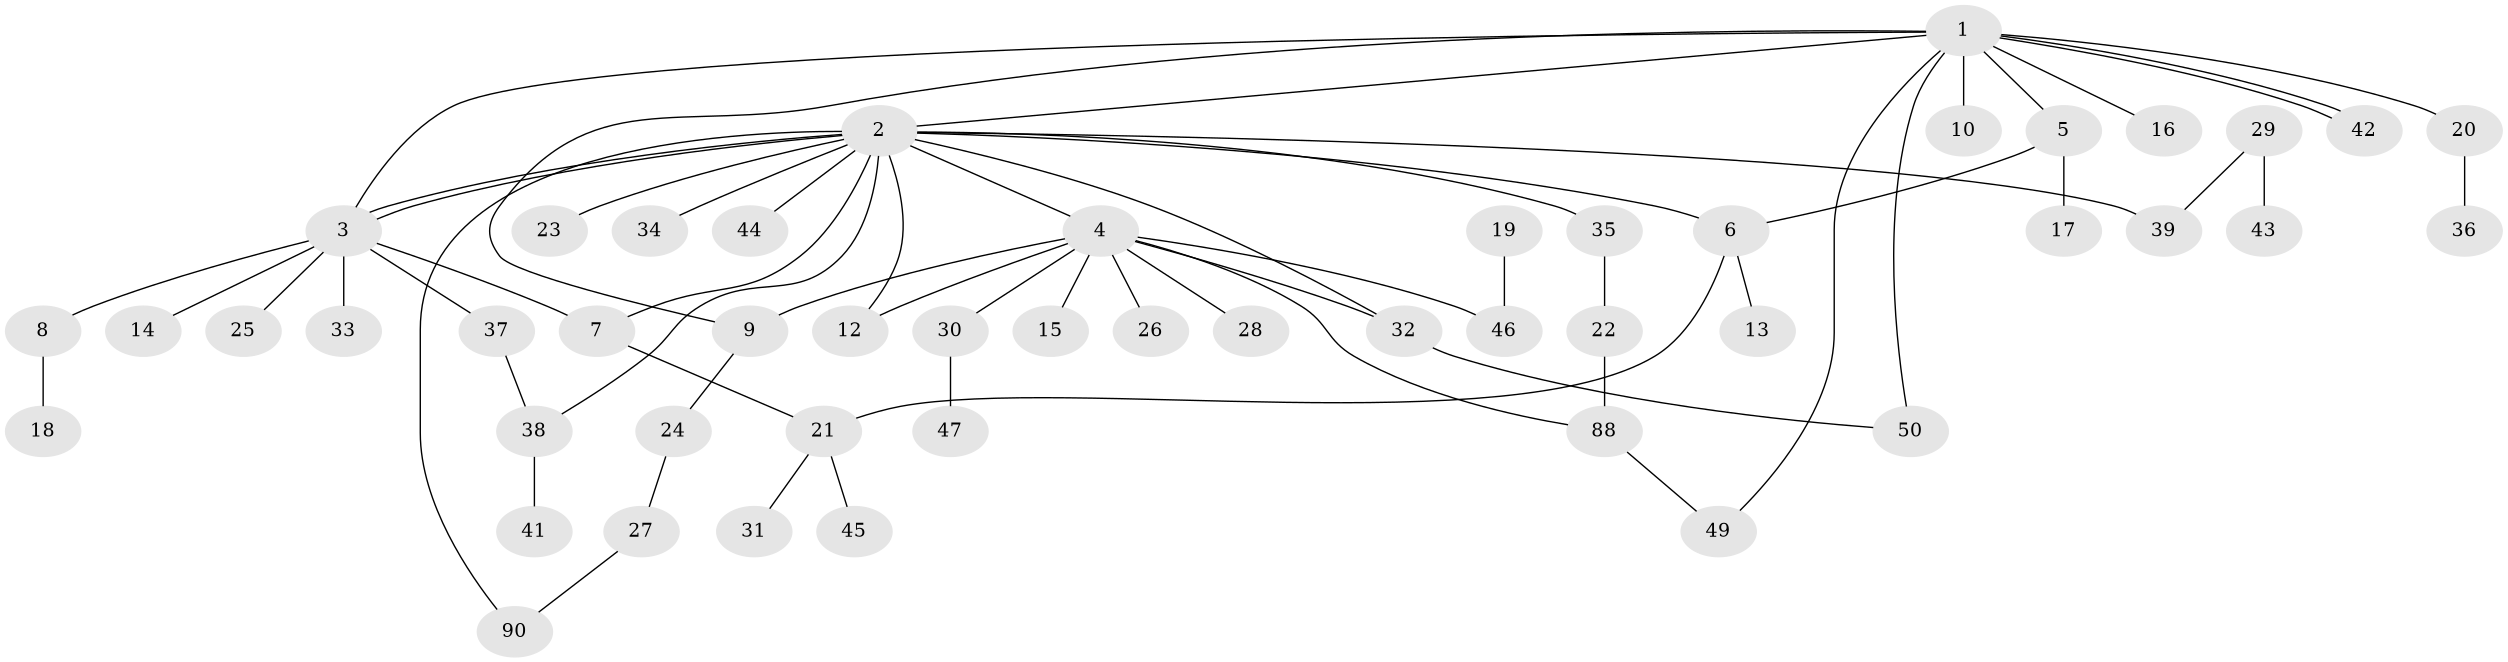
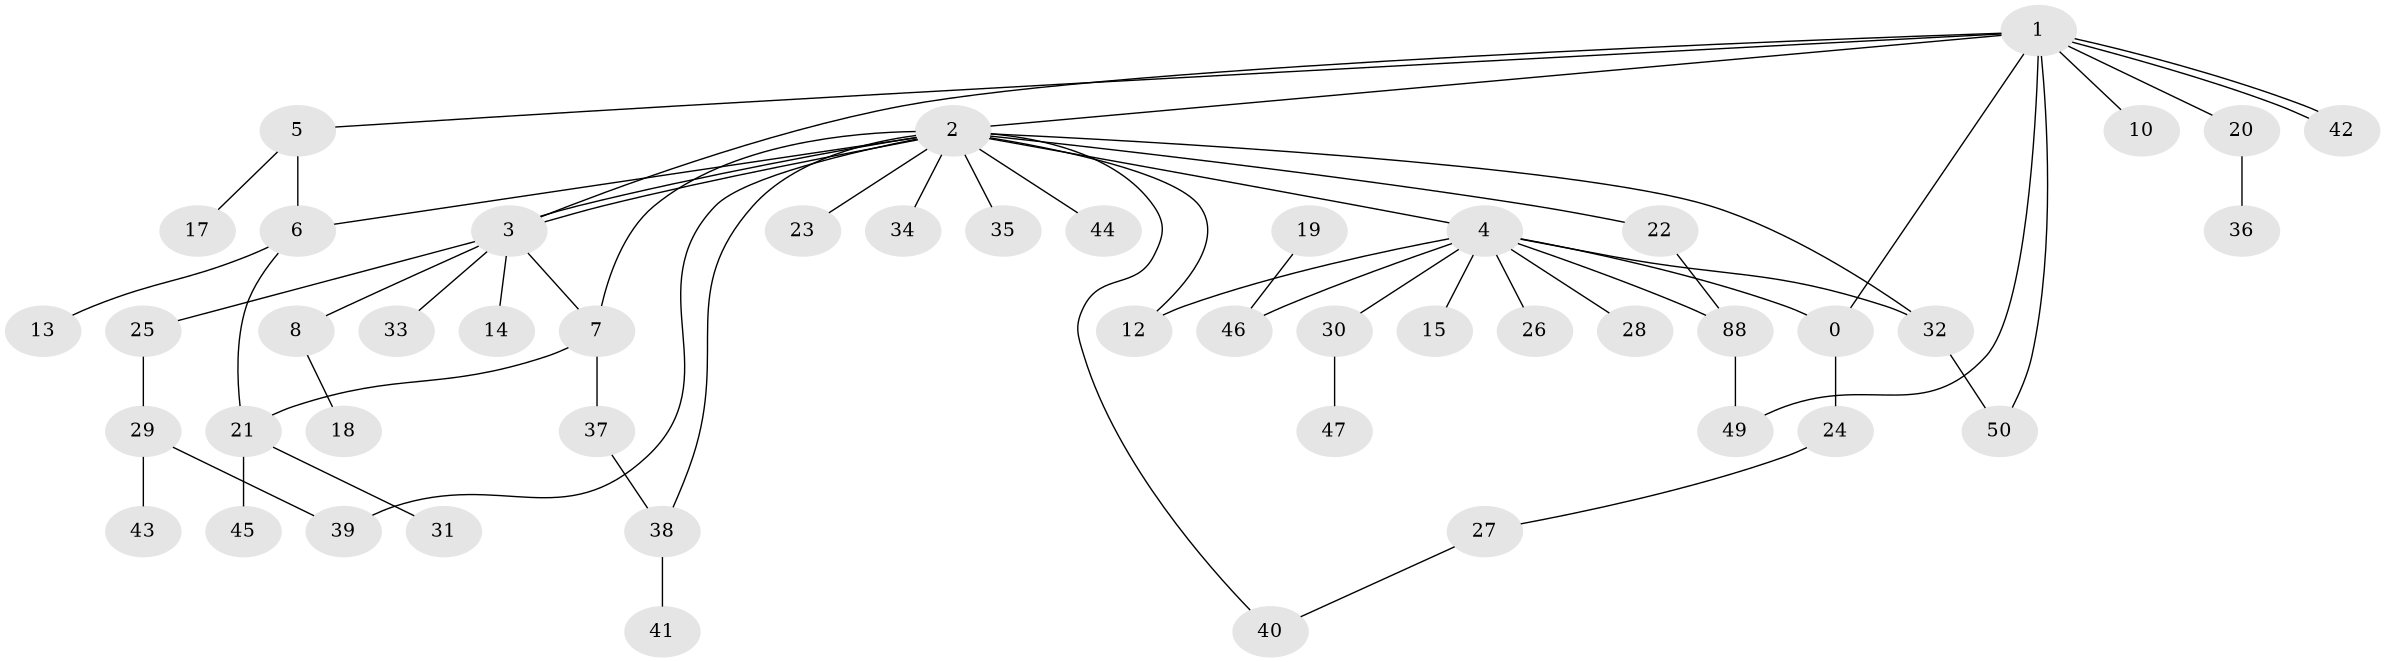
node "16": removed
edge "3" -- "37": now "7" -- "37"
edge "35" -- "22": now "2" -- "22"
node "9": label "9" -> "0"
edge "25" -- "29": added
node "90": label "90" -> "40"
